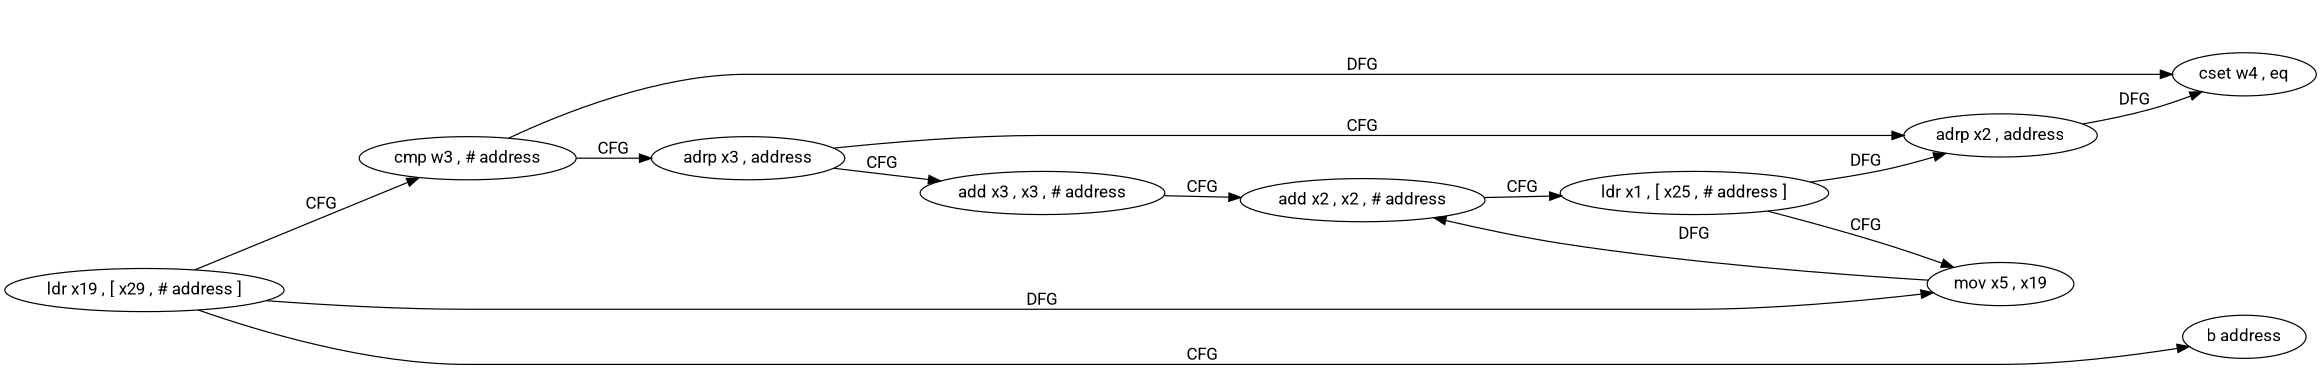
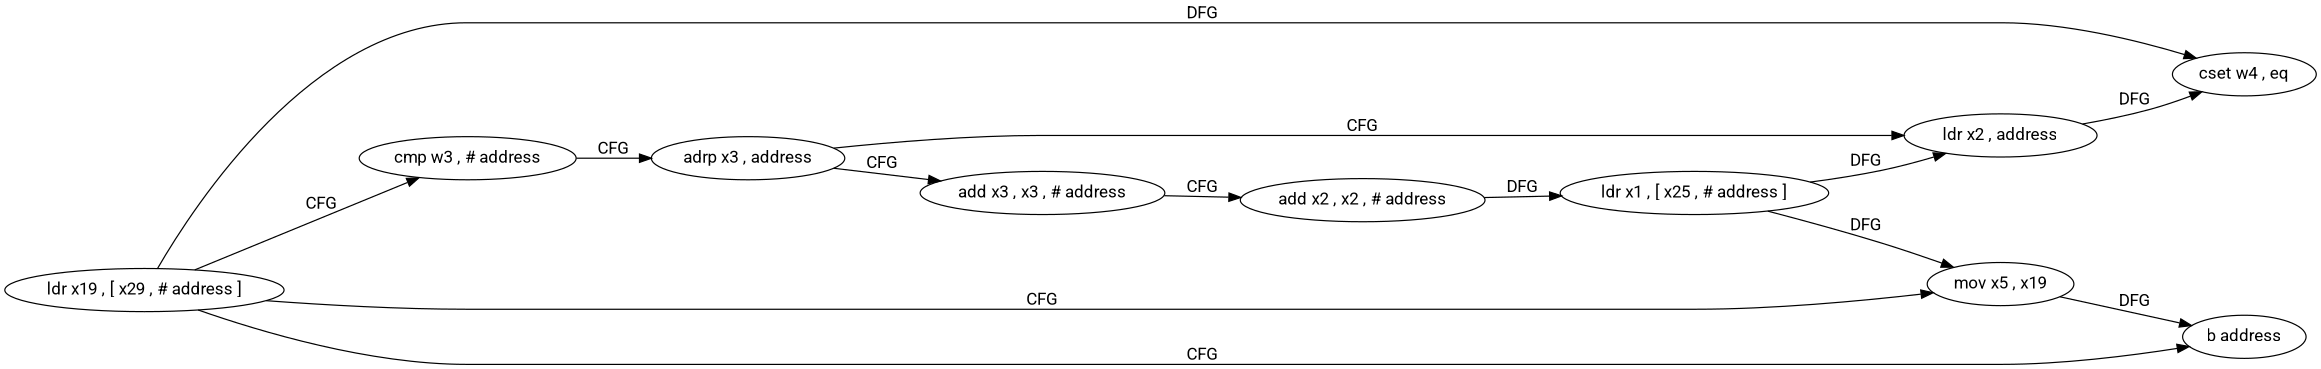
edge "cmp w3 , # address" -> "cset w4 , eq": now "ldr x19 , [ x29 , # address ]" -> "cset w4 , eq"
node "adrp x2 , address": label "adrp x2 , address" -> "ldr x2 , address"
edge "add x2 , x2 , # address" -> "ldr x1 , [ x25 , # address ]": label "CFG" -> "DFG"
edge "ldr x1 , [ x25 , # address ]" -> "mov x5 , x19": label "CFG" -> "DFG"
edge "mov x5 , x19" -> "add x2 , x2 , # address": now "mov x5 , x19" -> "b address"
edge "ldr x19 , [ x29 , # address ]" -> "mov x5 , x19": label "DFG" -> "CFG"
